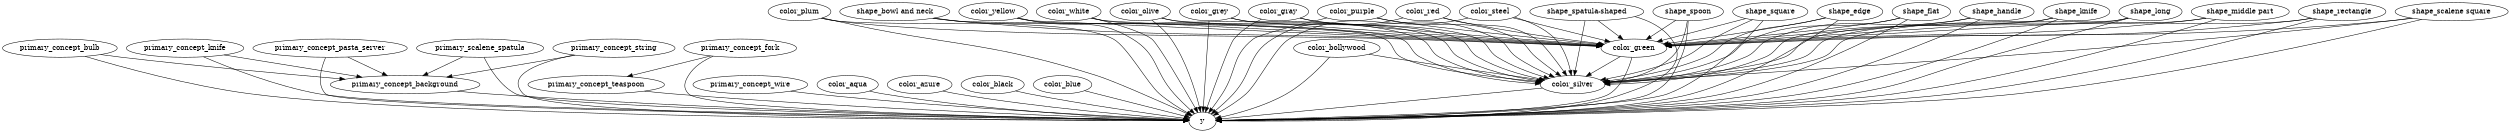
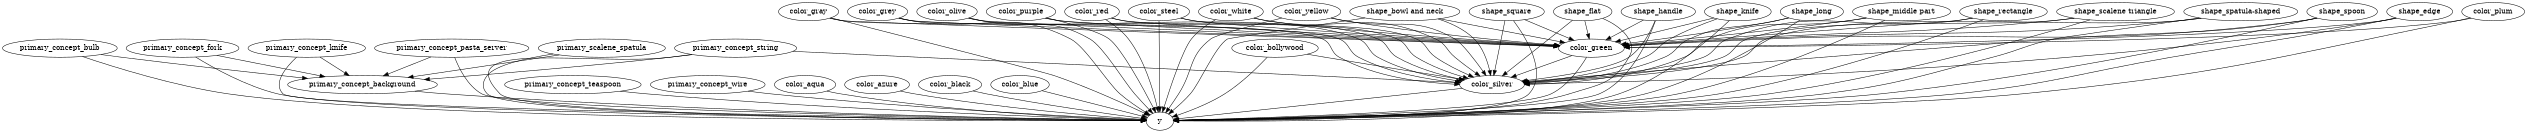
node "shape_scalene square": label "shape_scalene square" -> "shape_scalene triangle"
edge "color_plum" -> "color_silver": now "primary_concept_string" -> "color_silver"
edge "primary_concept_fork" -> "primary_concept_teaspoon": now "primary_concept_fork" -> "primary_concept_background"
